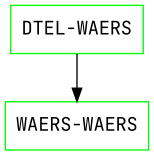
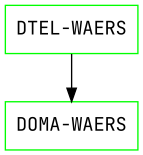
node "WAERS-WAERS": label "WAERS-WAERS" -> "DOMA-WAERS"
